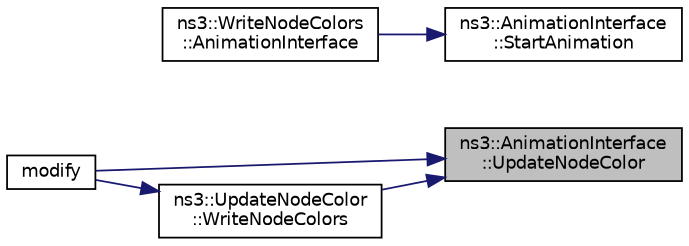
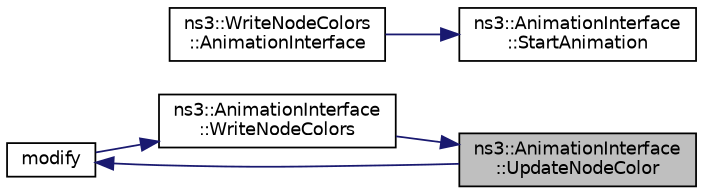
edge "modify" -> "ns3::AnimationInterface ::UpdateNodeColor": reversed
node "ns3::UpdateNodeColor ::WriteNodeColors": label "ns3::UpdateNodeColor ::WriteNodeColors" -> "ns3::AnimationInterface ::WriteNodeColors"
